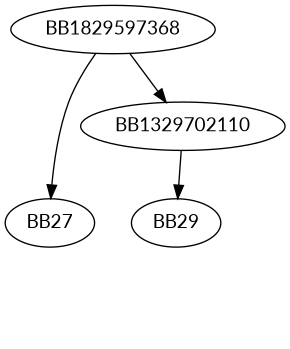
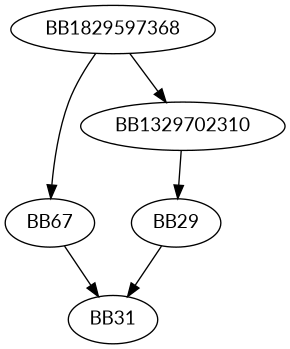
node "BB1329702110": label "BB1329702110" -> "BB1329702310"
node "BB27": label "BB27" -> "BB67"
node "BB31": added
